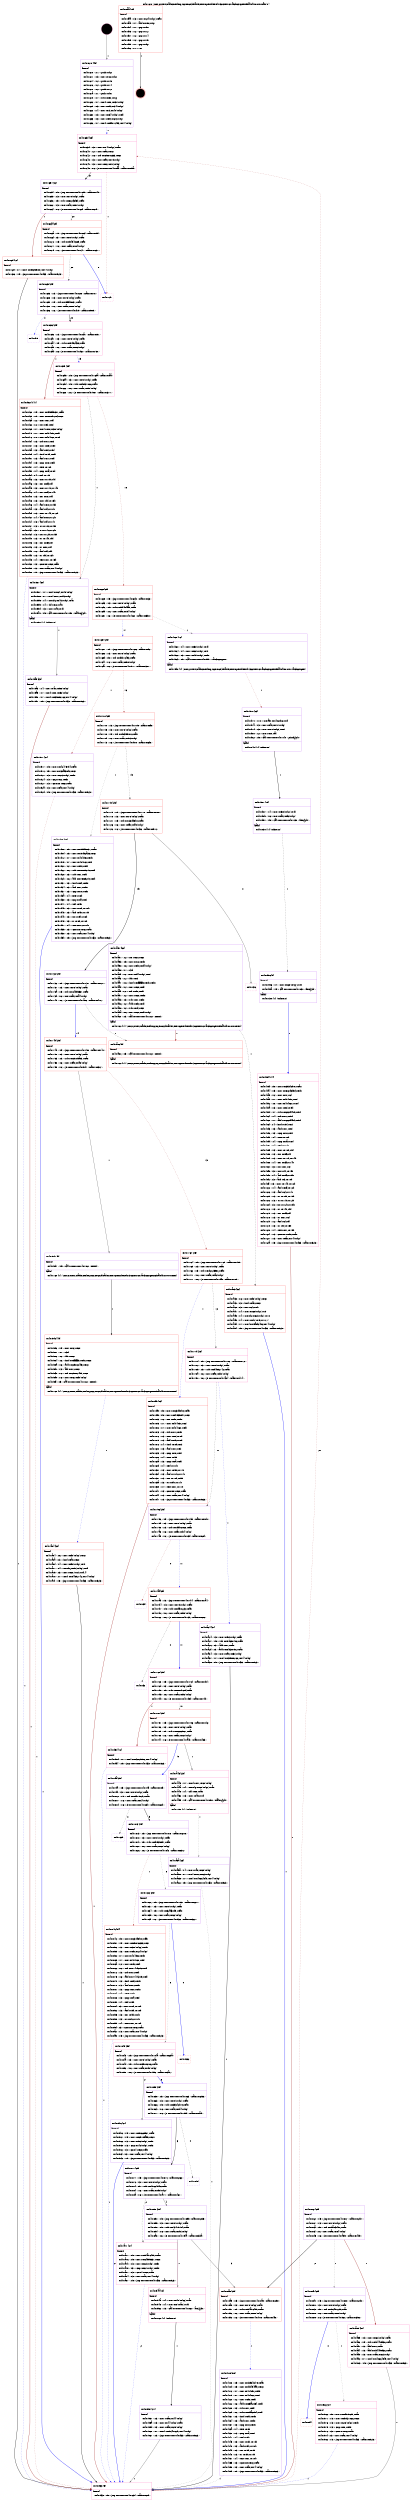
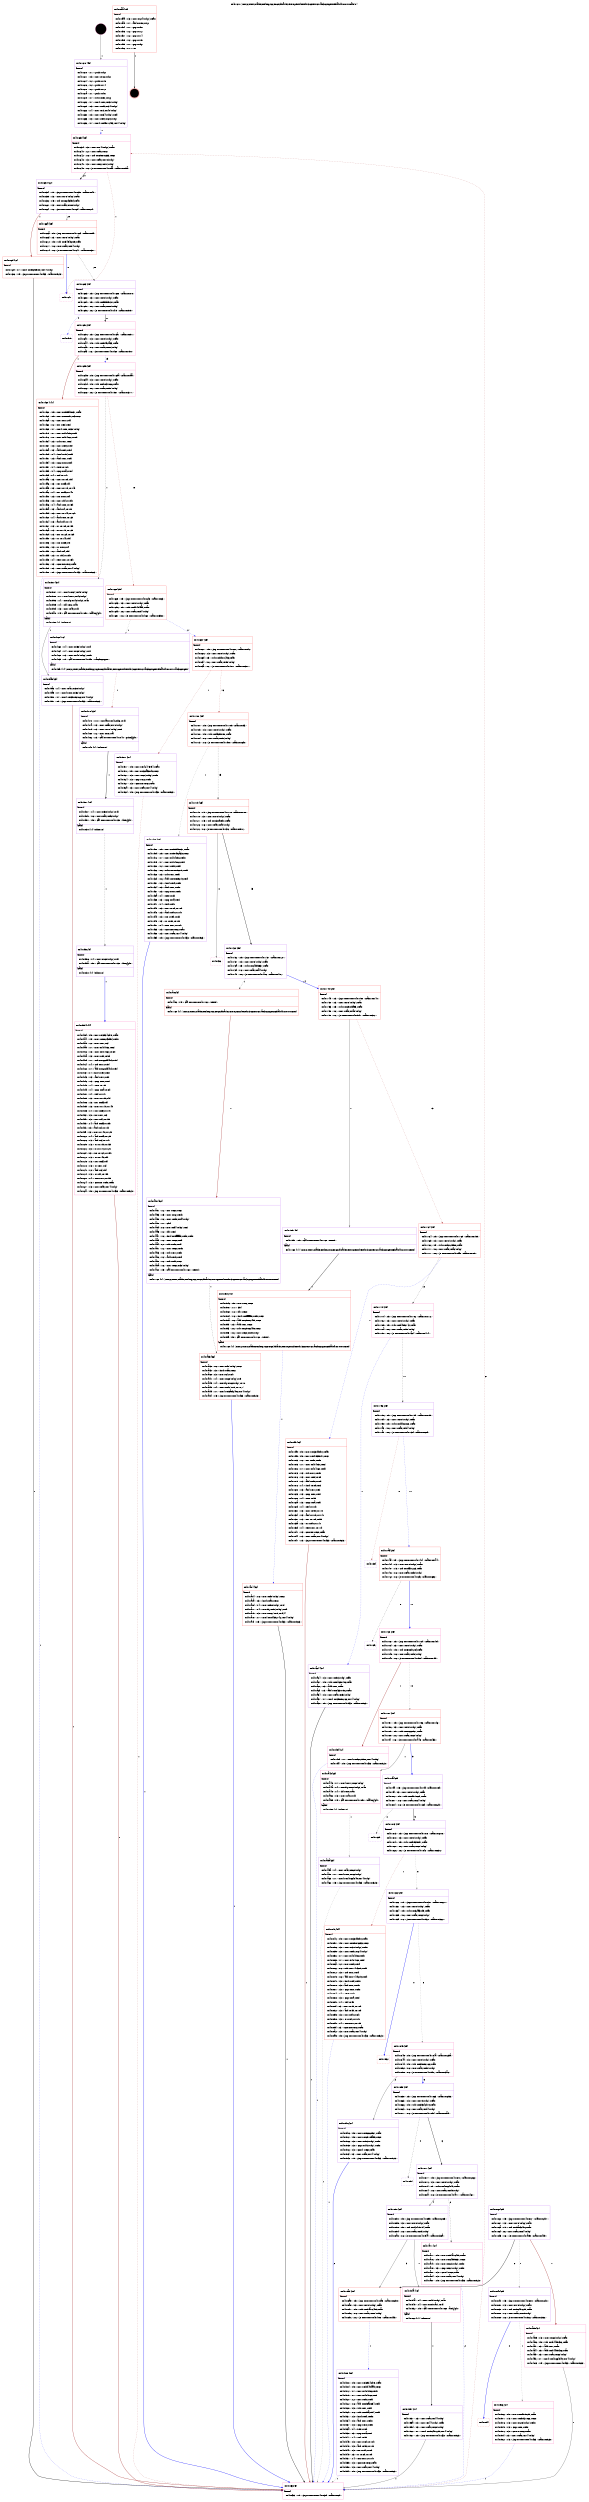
edge "0x401a91 [52]" -> "0x401a8c [5]": reversed
